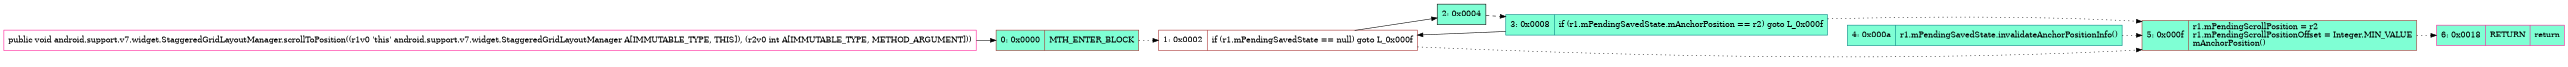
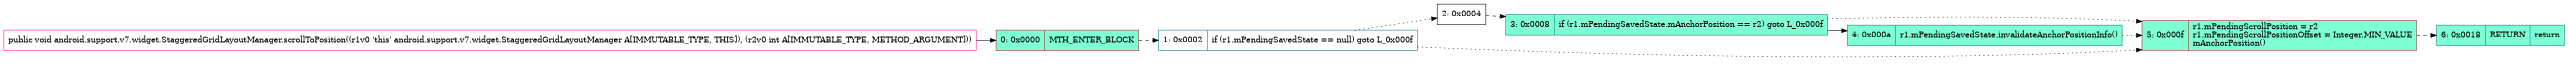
node "2: 0x0004": fillcolor aquamarine -> white
edge "1: 0x0002" -> "2: 0x0004": style solid -> dotted
edge "3: 0x0008" -> "1: 0x0002": now "3: 0x0008" -> "4: 0x000a"
edge "5: 0x000f" -> "6: 0x0018": style dotted -> dashed
node "6: 0x0018": color deeppink -> teal
edge "0: 0x0000" -> "1: 0x0002": style dotted -> dashed
node "1: 0x0002": color brown -> teal
